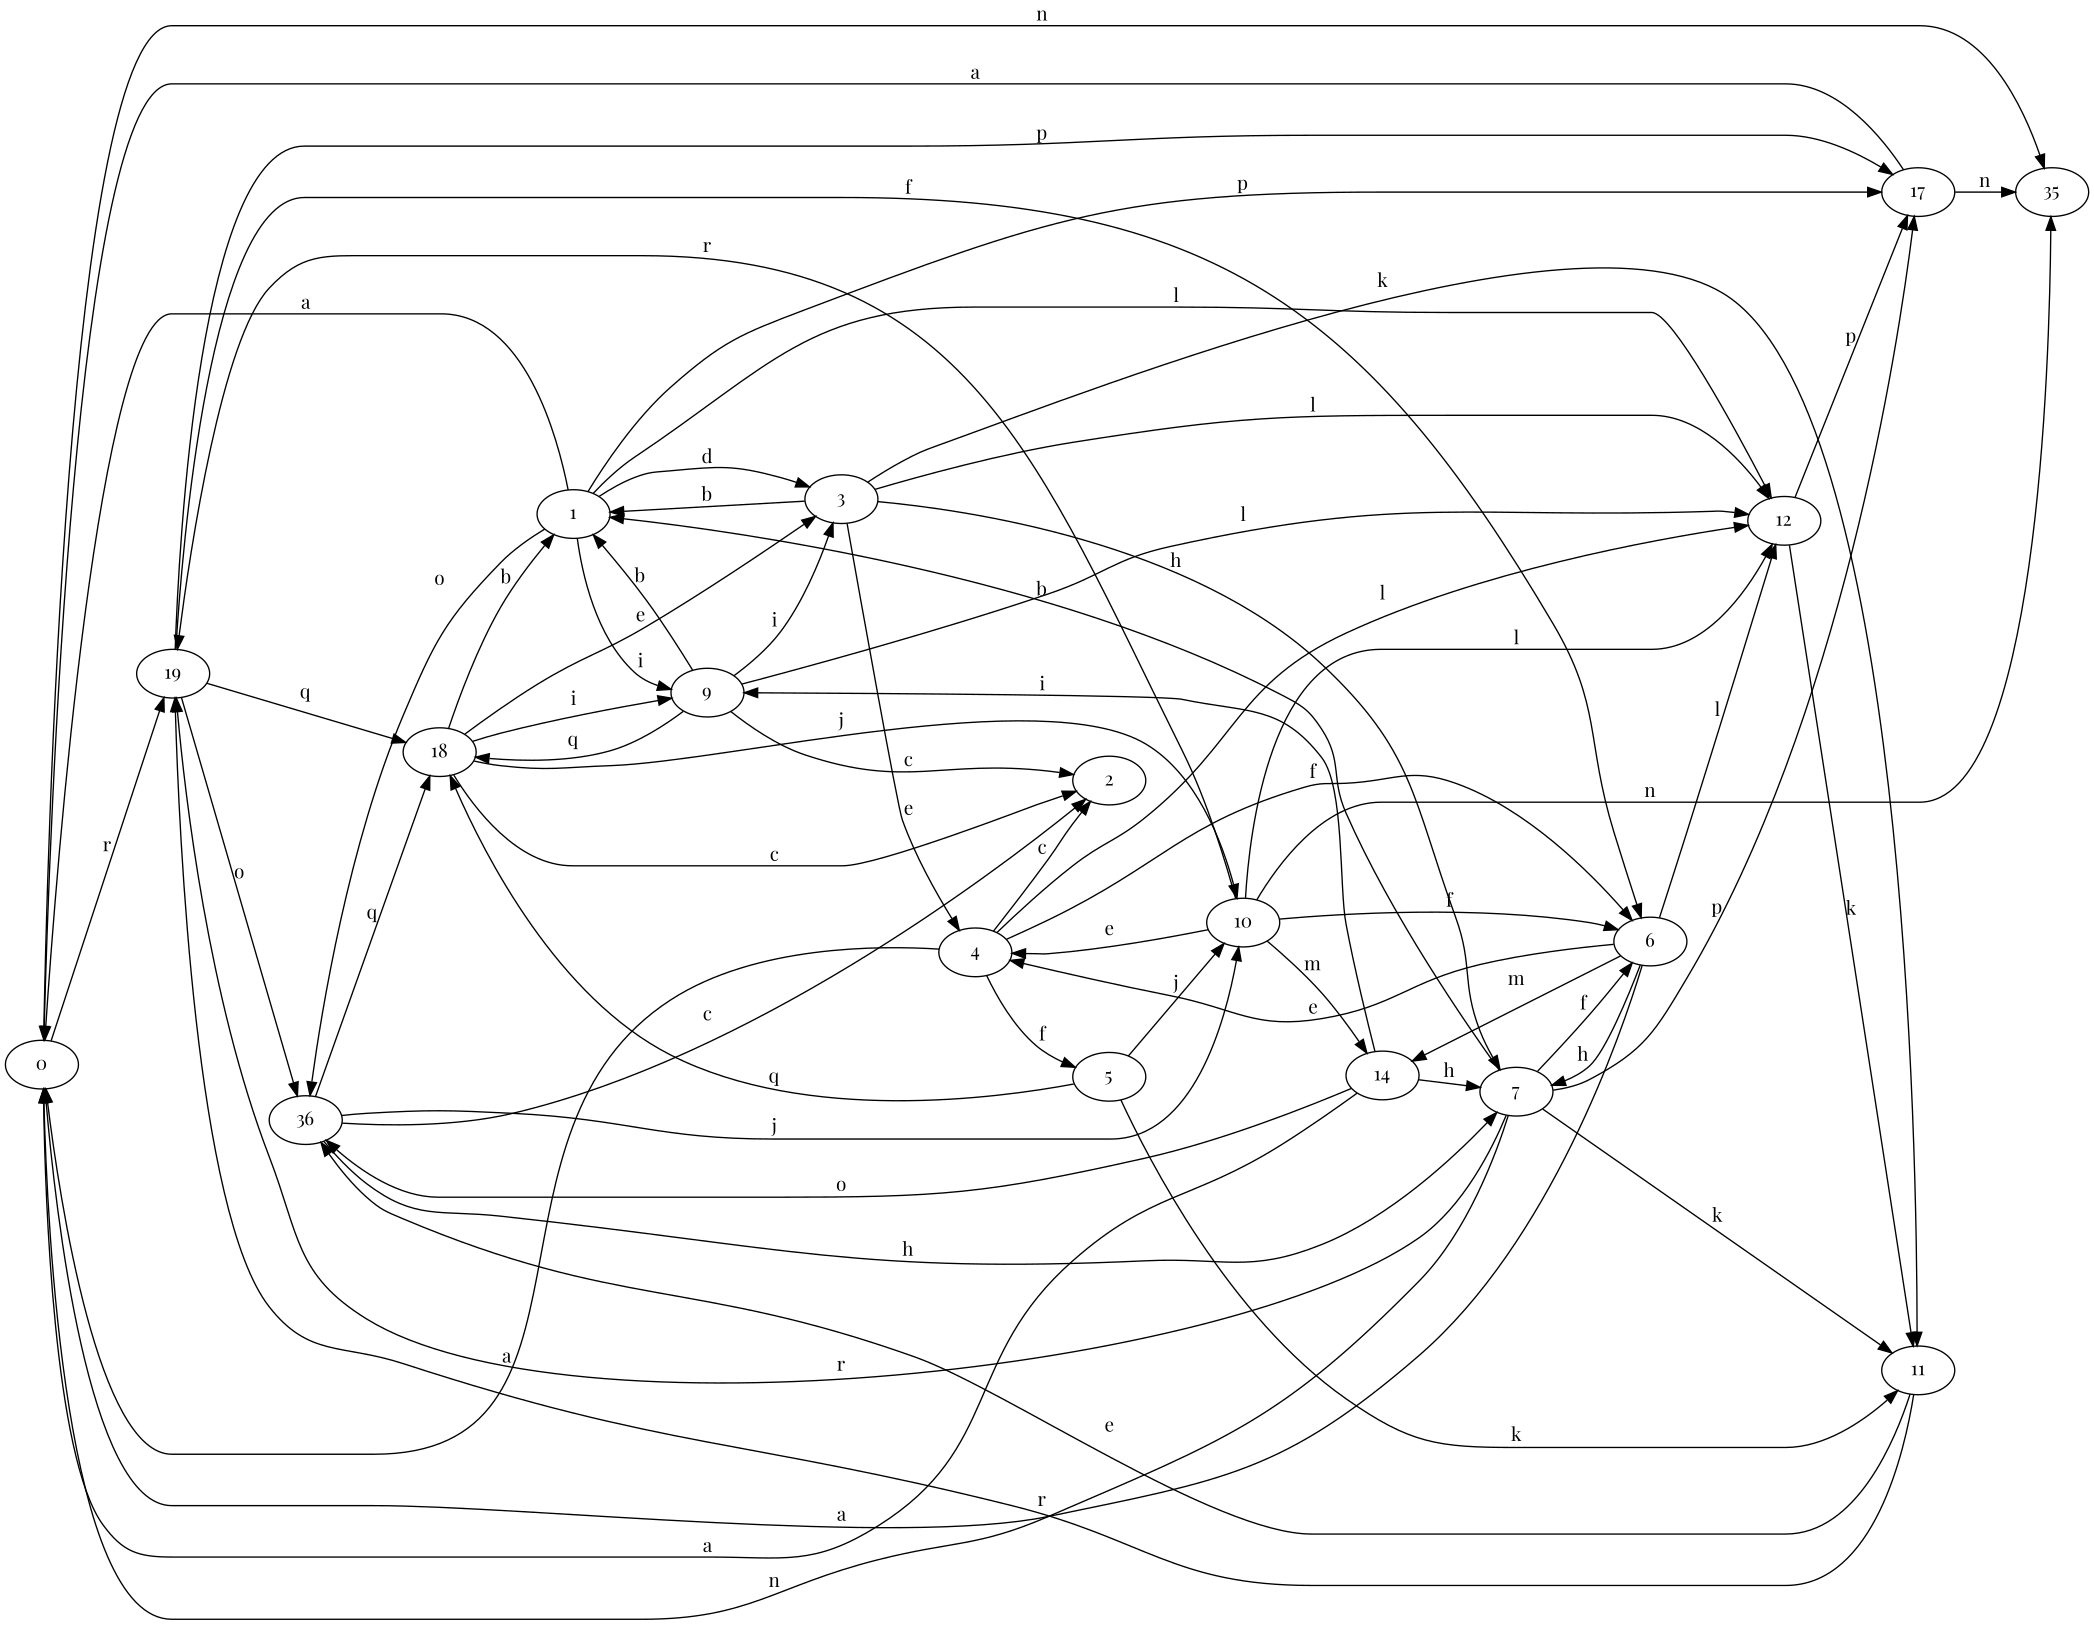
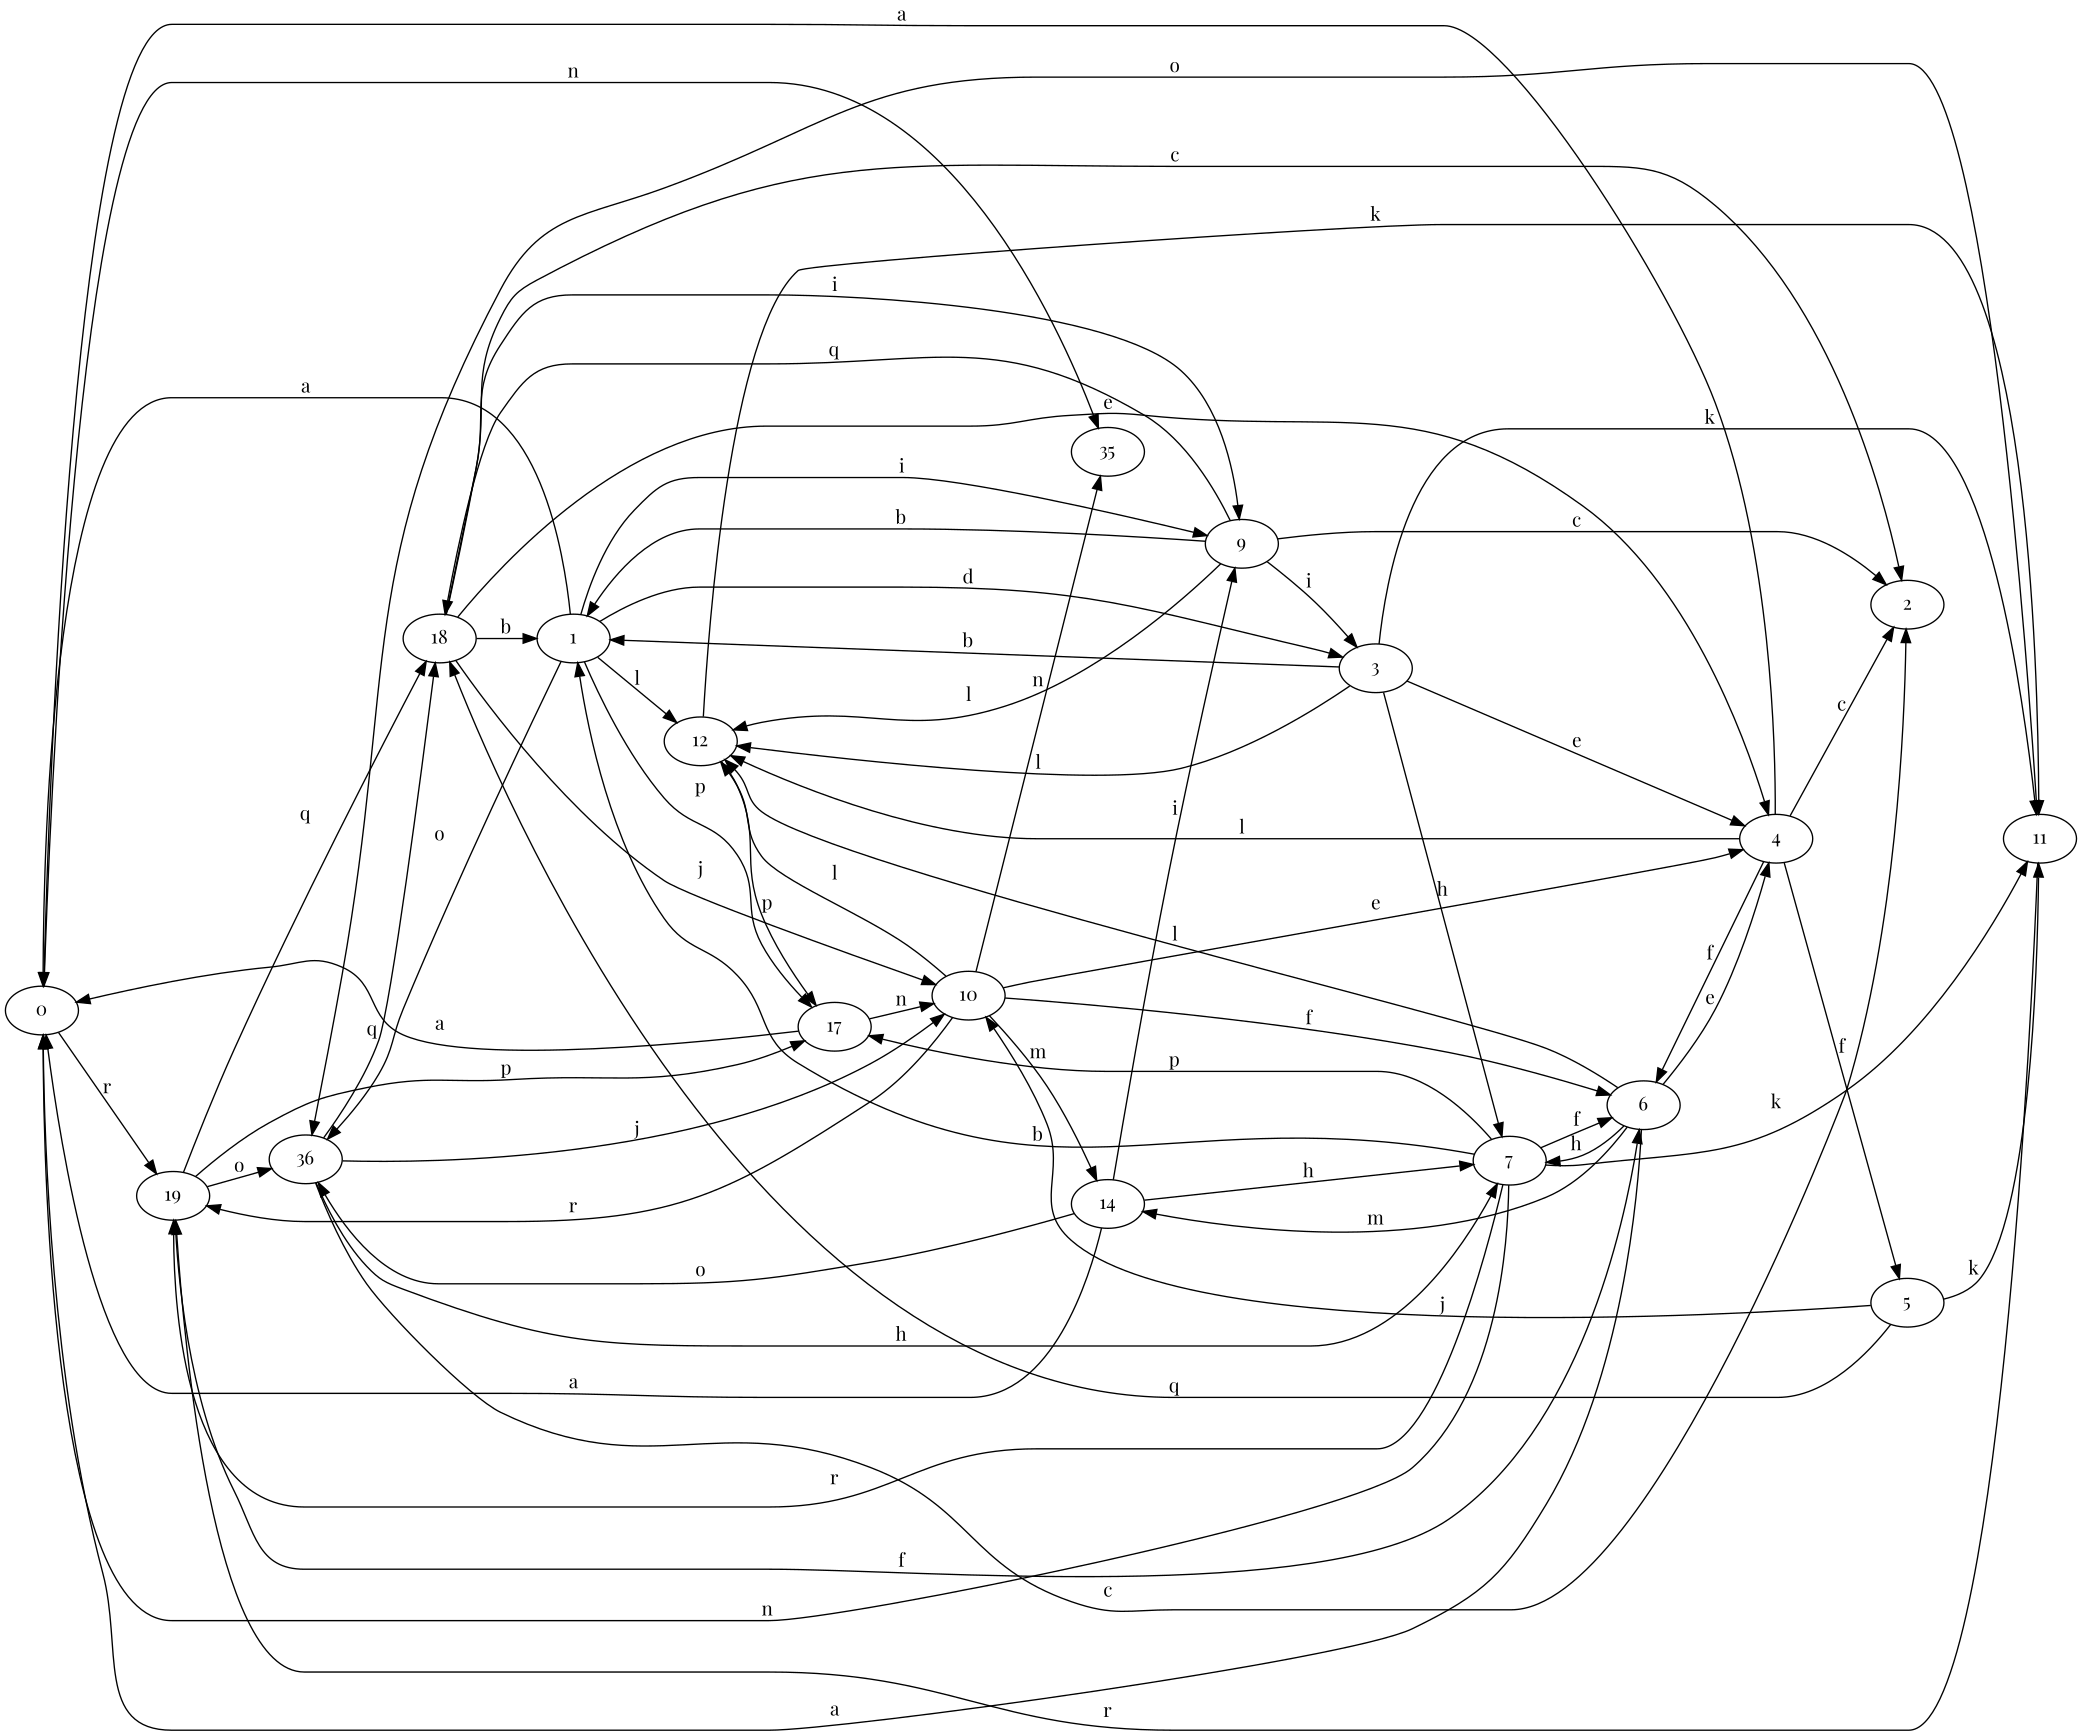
edge "17" -> "35": now "17" -> "10"
edge "18" -> "3": now "18" -> "4"
edge "11" -> "36": label "e" -> "o"
